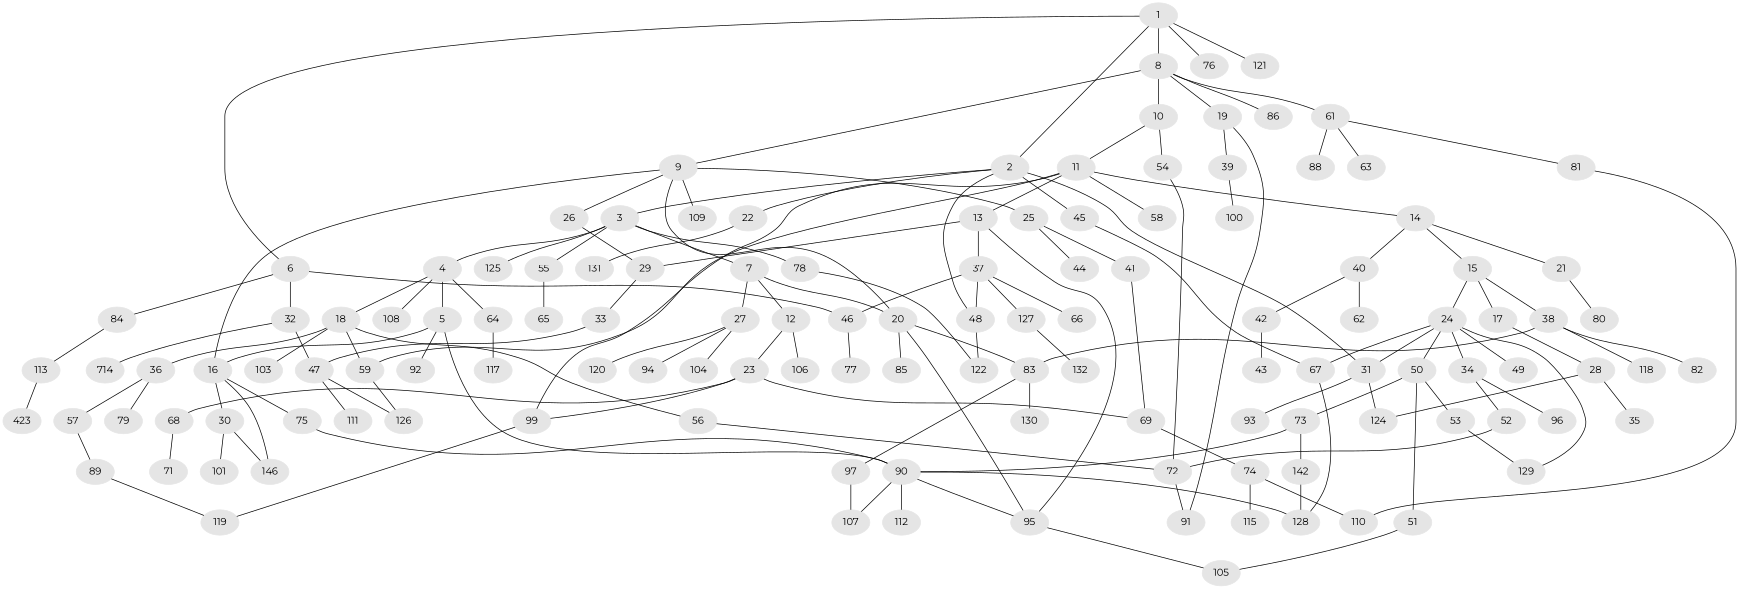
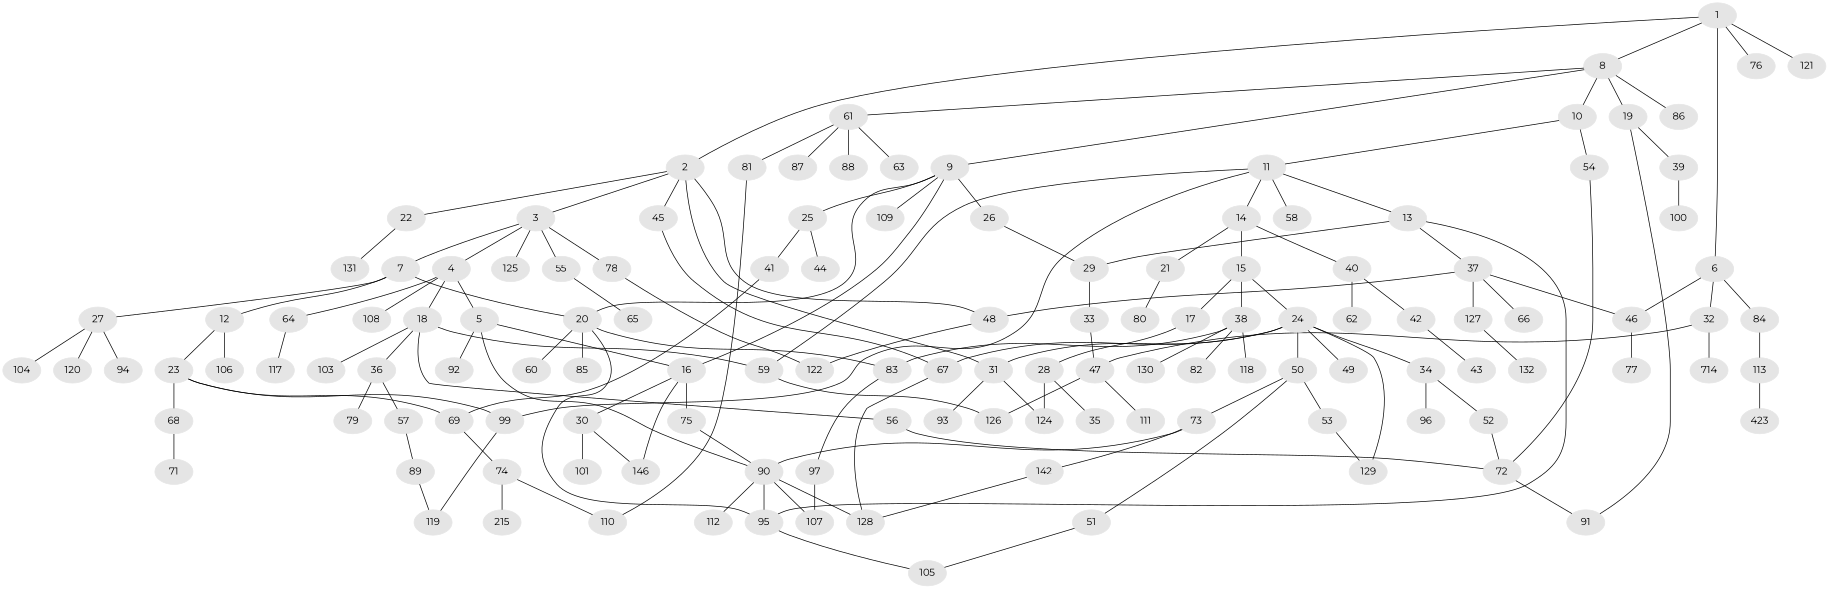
node "87": added
node "60": added
edge "83" -- "130": now "38" -- "130"
node "115": label "115" -> "215"
